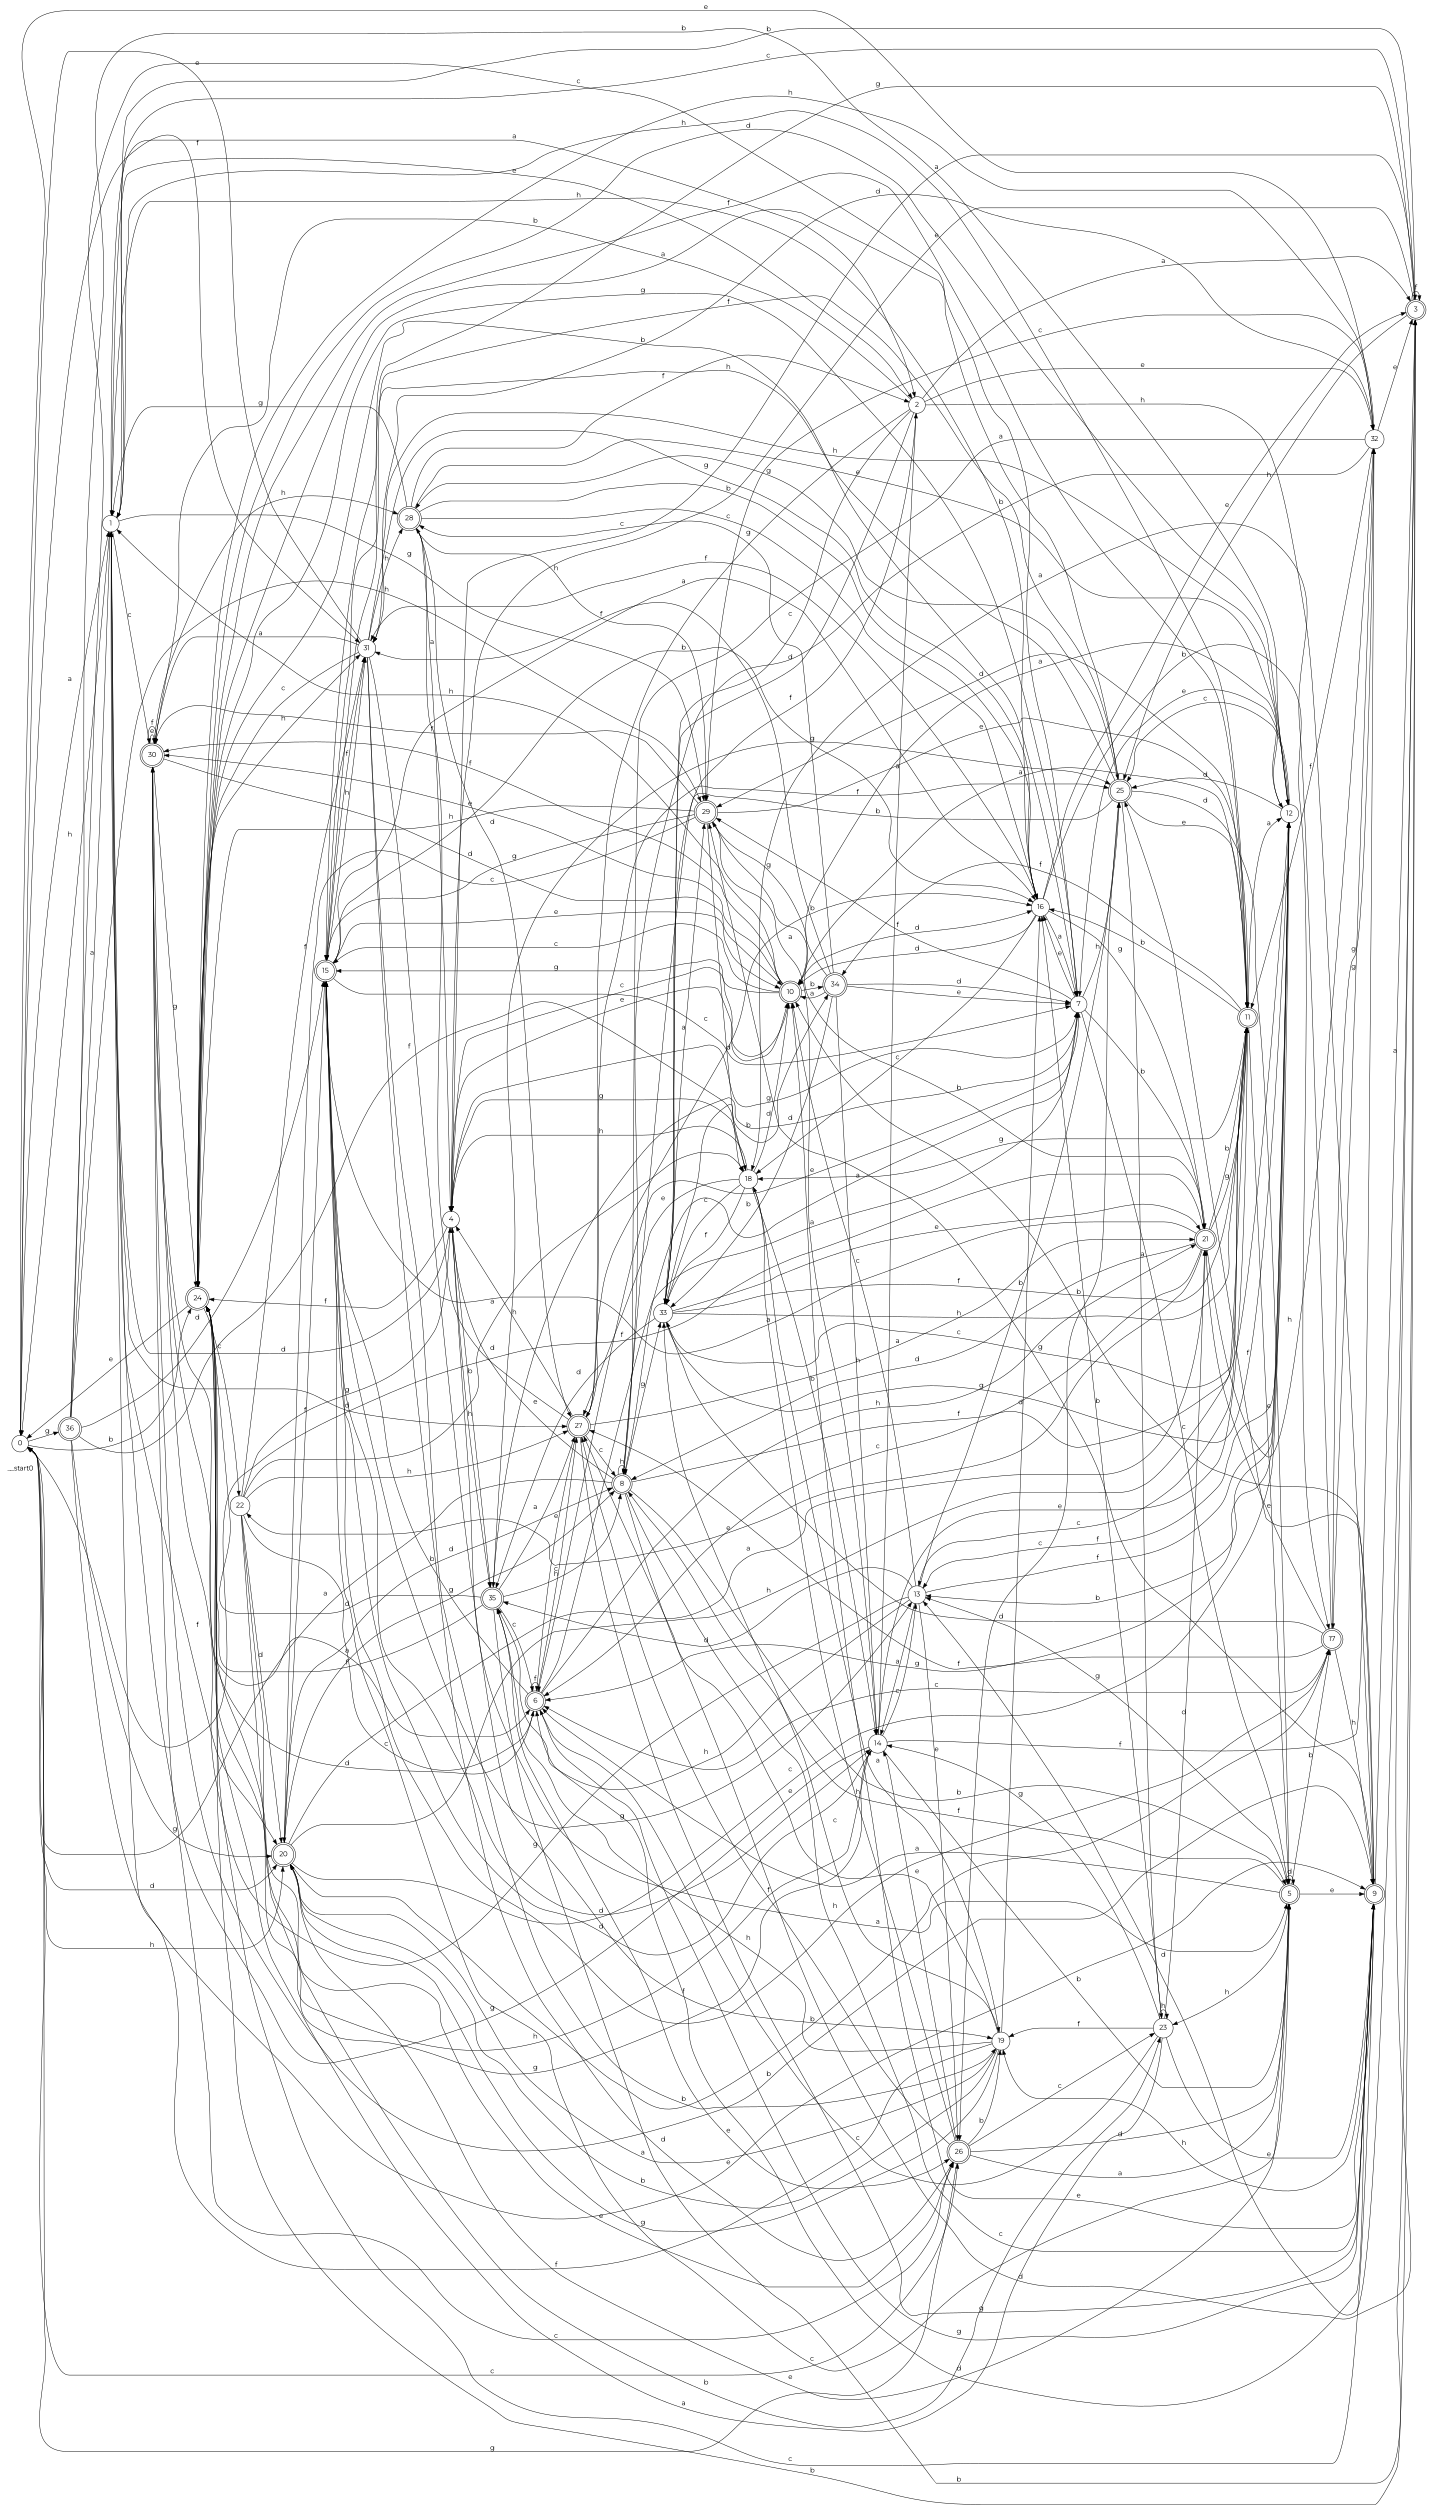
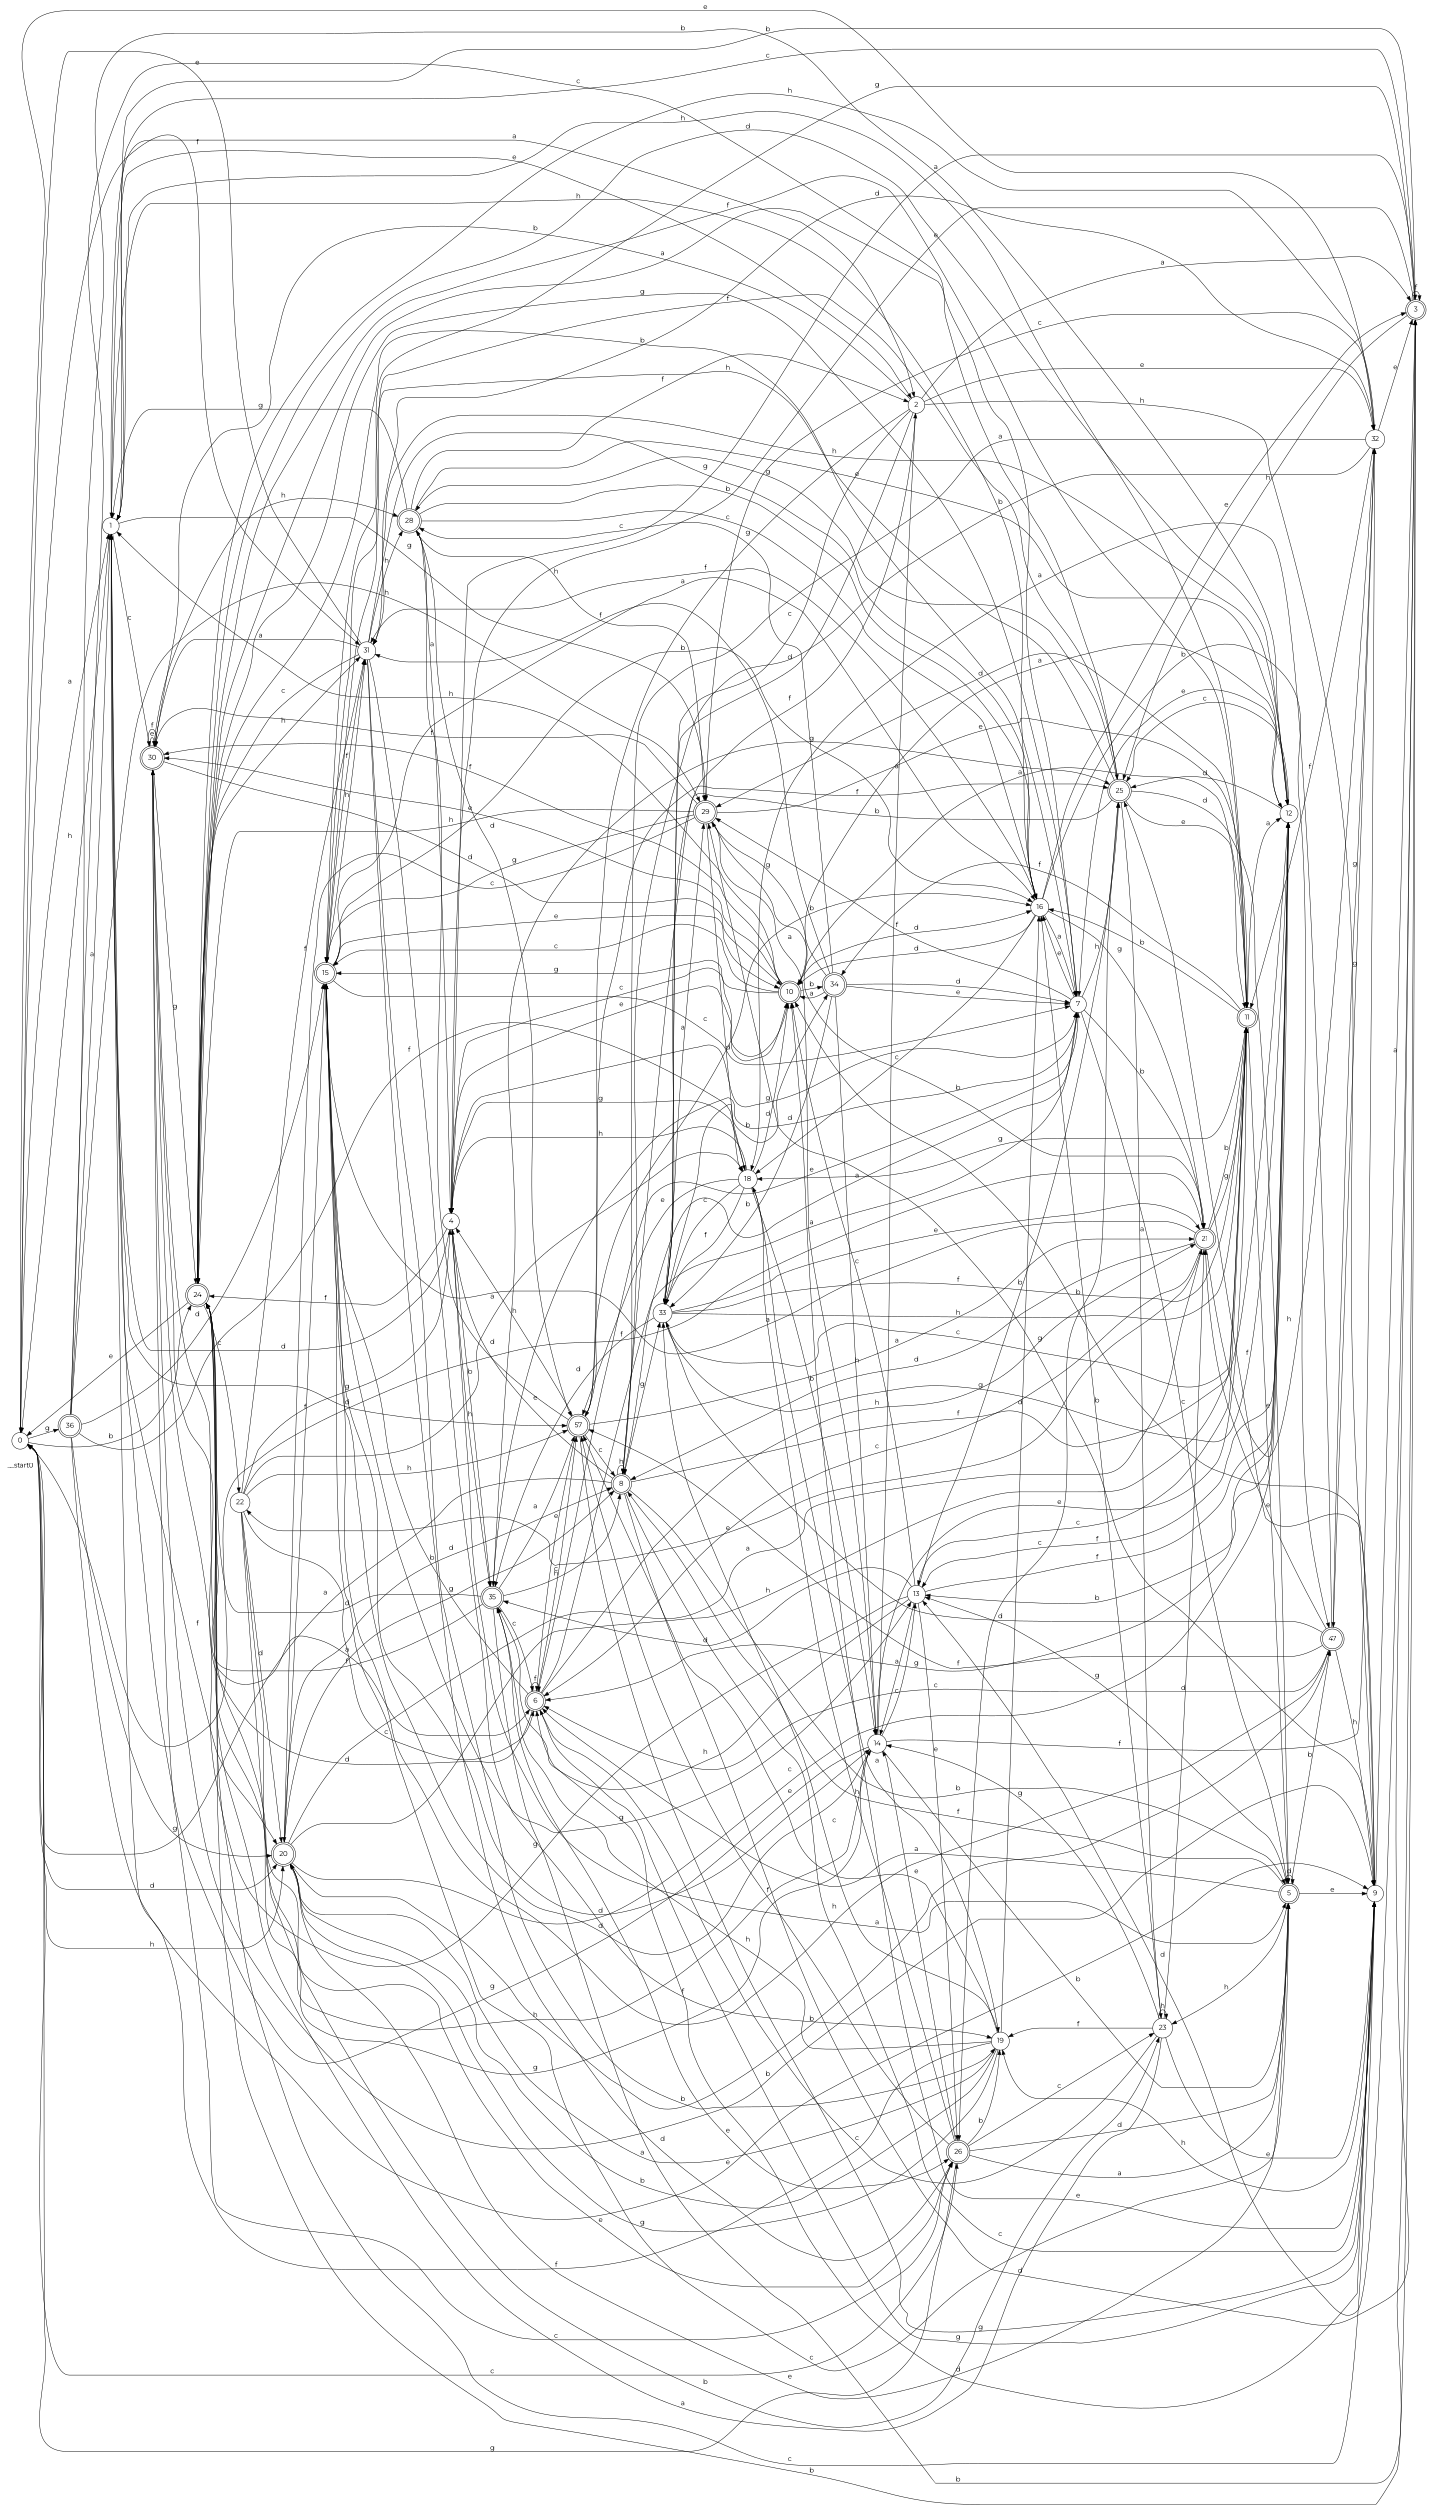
node "27": label "27" -> "57"
node "17": label "17" -> "47"
node "9": shape doublecircle -> circle
